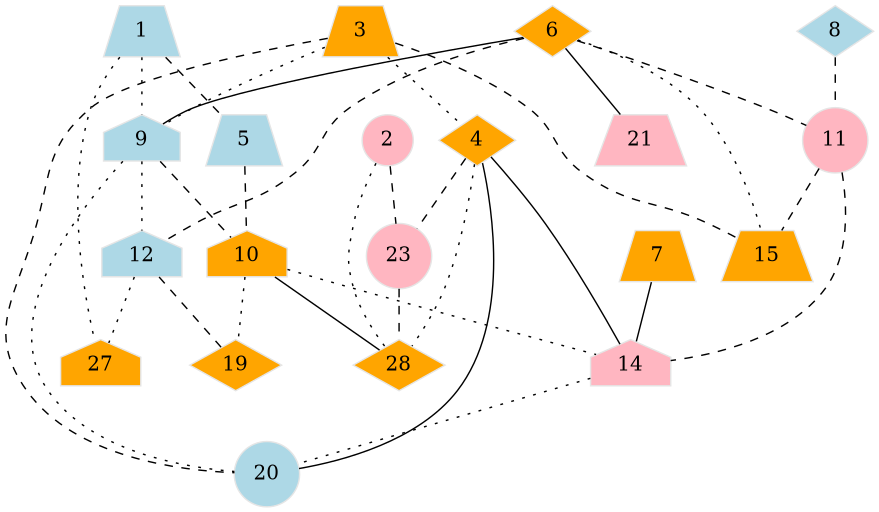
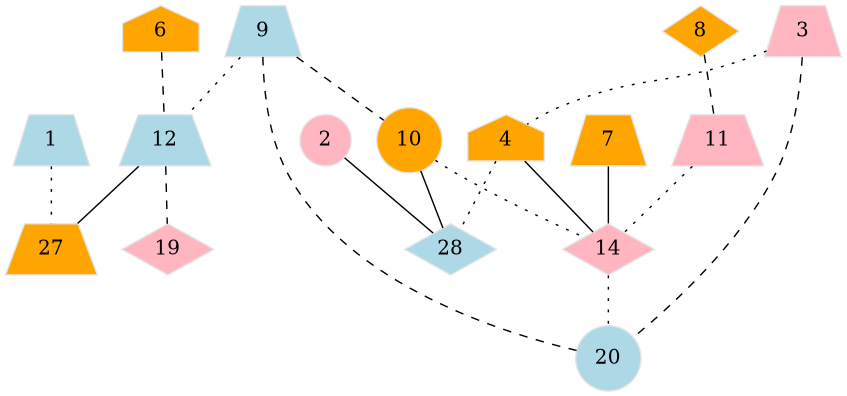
node "3": fillcolor orange -> lightpink
node "6": shape diamond -> house
node "8": fillcolor lightblue -> orange
edge "6" -- "9": removed
edge "6" -- "11": removed
edge "3" -- "9": removed
edge "1" -- "9": removed
node "9": shape house -> trapezium
node "5": removed
node "4": shape diamond -> house
node "21": removed
node "11": shape circle -> trapezium
node "12": shape house -> trapezium
node "10": shape house -> circle
node "23": removed
node "15": removed
edge "2" -- "28": style dotted -> solid
edge "11" -- "14": style dashed -> dotted
edge "10" -- "19": removed
edge "12" -- "27": style dotted -> solid
node "27": shape house -> trapezium
node "19": fillcolor orange -> lightpink
node "28": fillcolor orange -> lightblue
node "14": shape house -> diamond
edge "4" -- "20": removed
edge "9" -- "20": style dotted -> dashed
